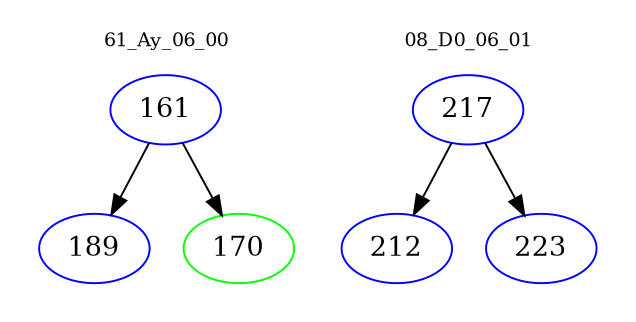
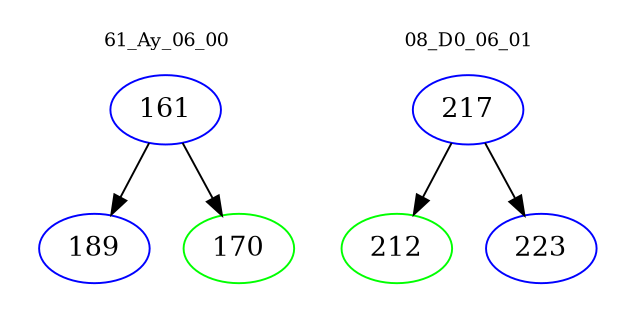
node "212": color blue -> green
